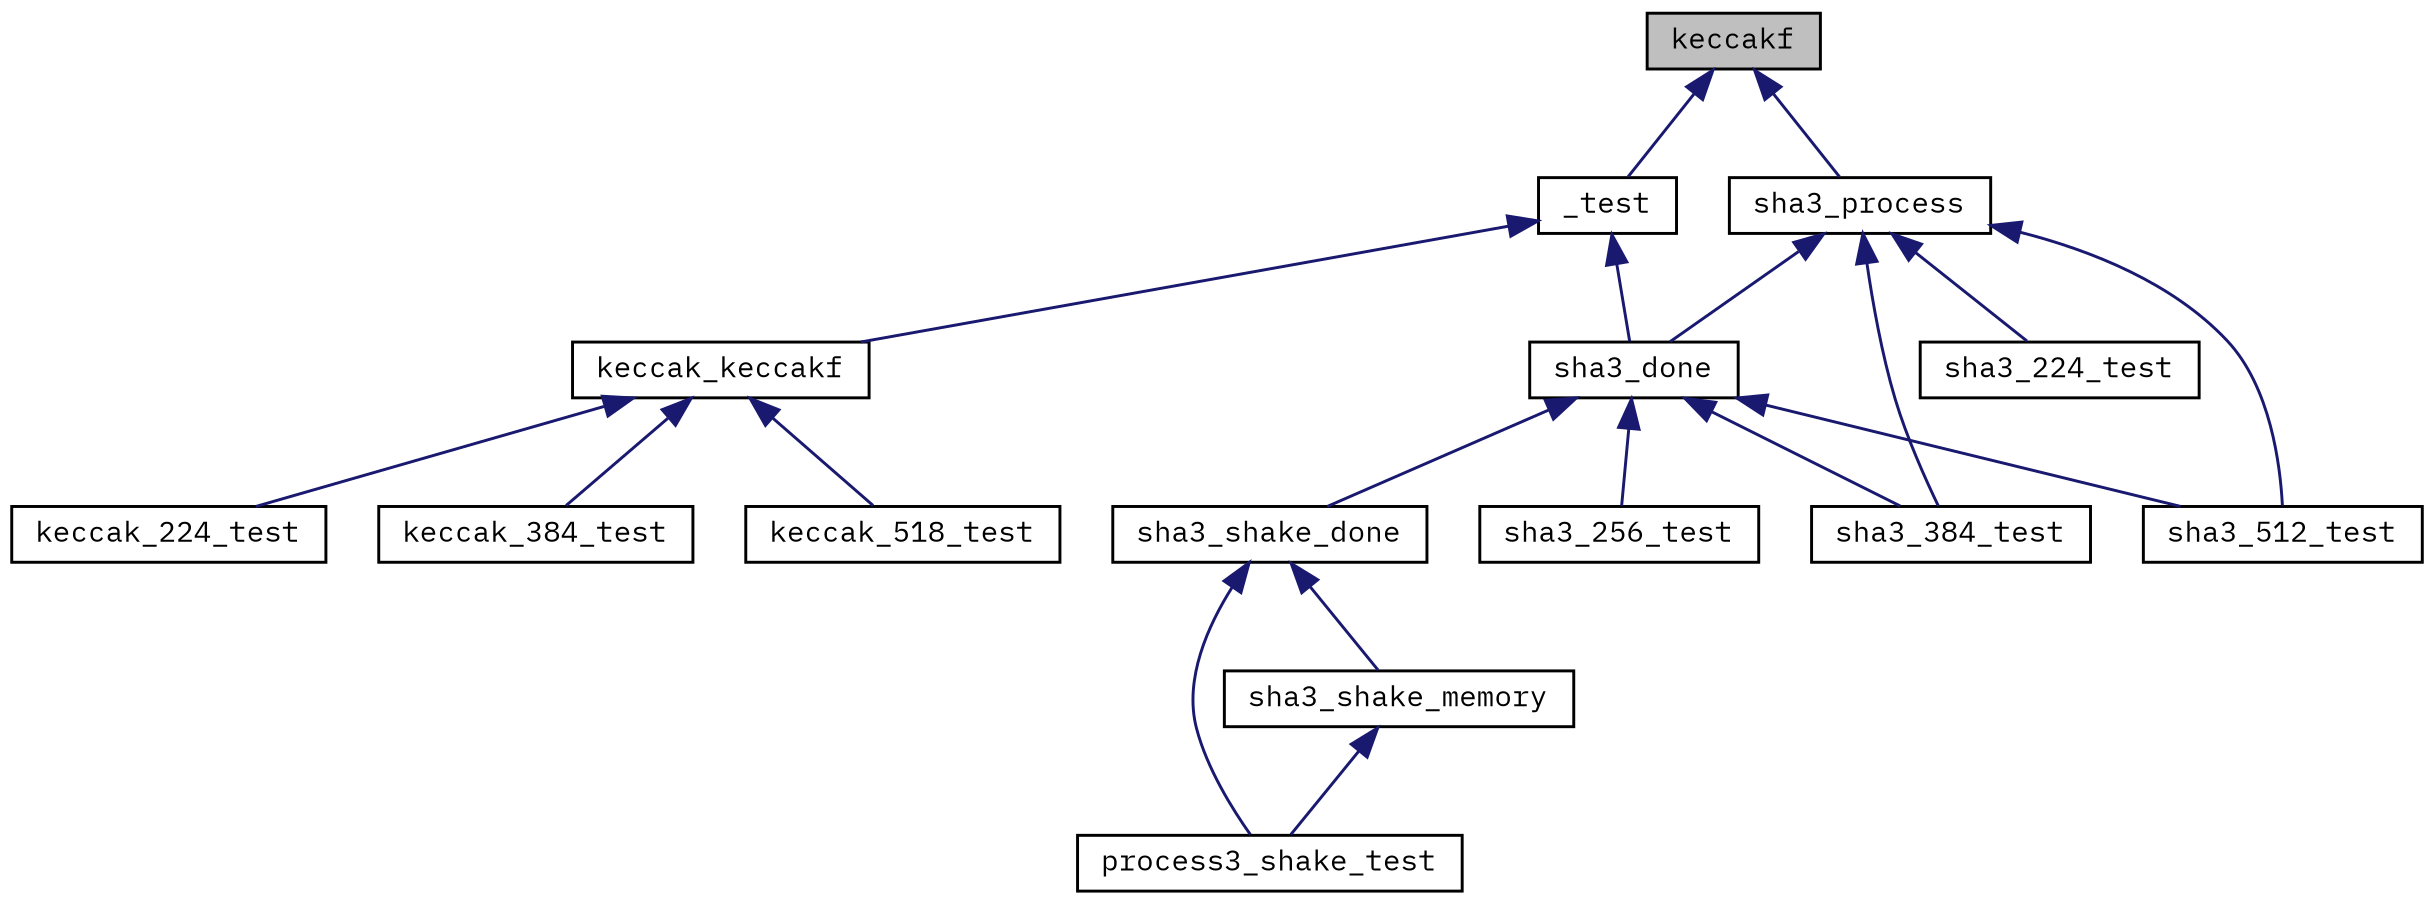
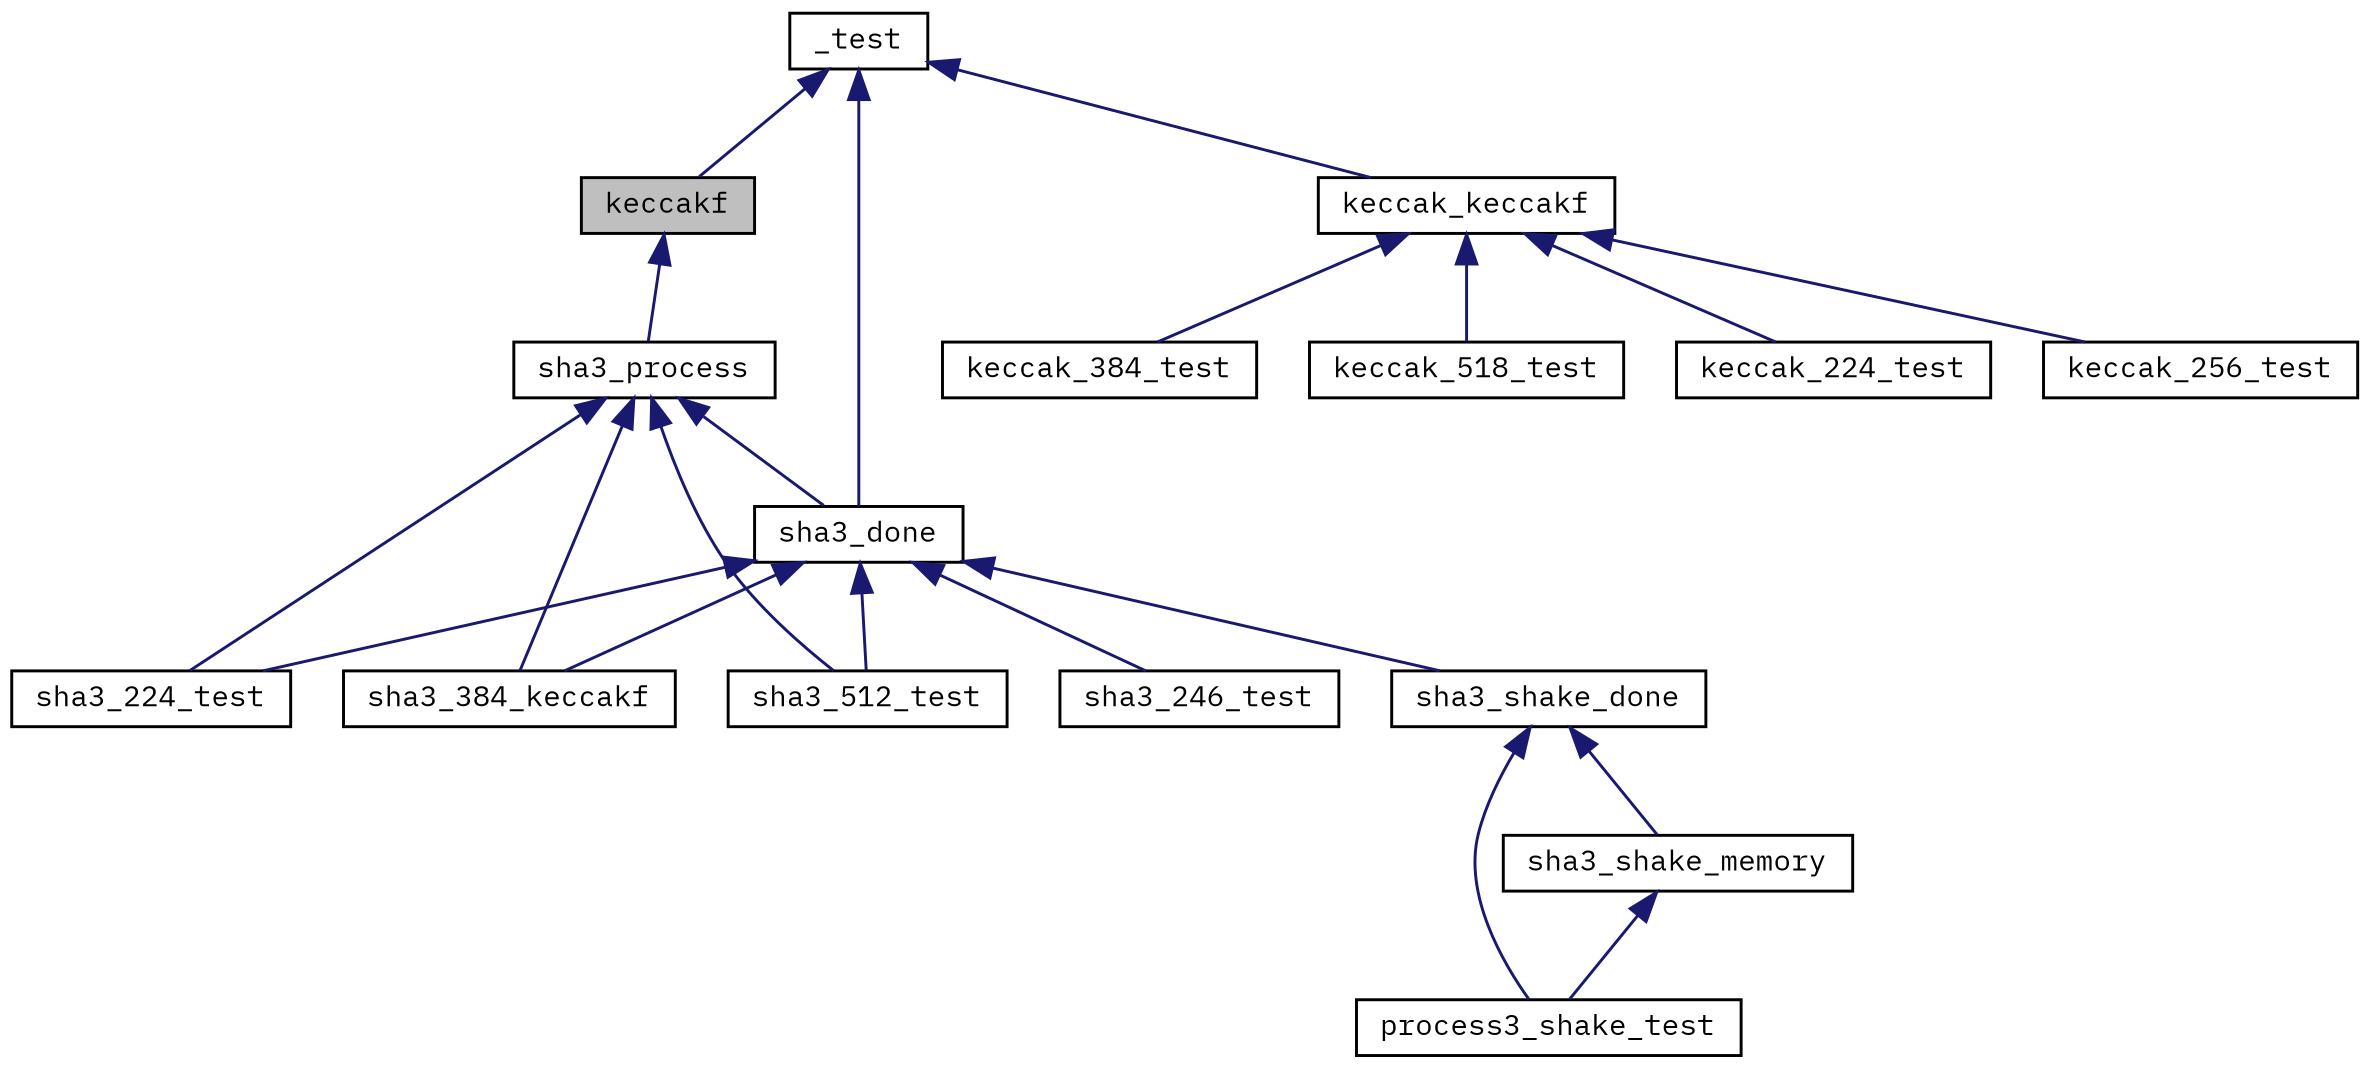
edge "_test" -> "keccakf": reversed
node "keccak_256_test": added
node "sha3_256_test": label "sha3_256_test" -> "sha3_246_test"
node "sha3_384_test": label "sha3_384_test" -> "sha3_384_keccakf"
edge "sha3_224_test" -> "sha3_done": added
